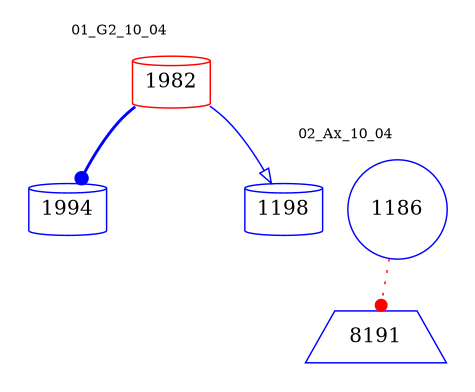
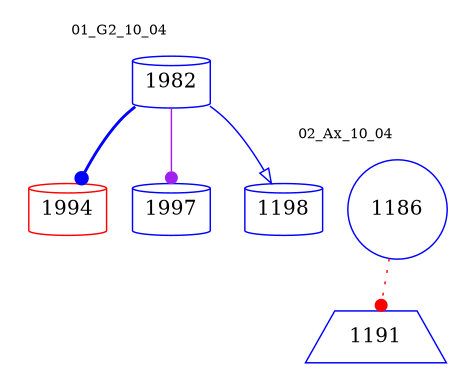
node "1982": color red -> blue
node "1994": color blue -> red
node "1997": added
node "8191": label "8191" -> "1191"
